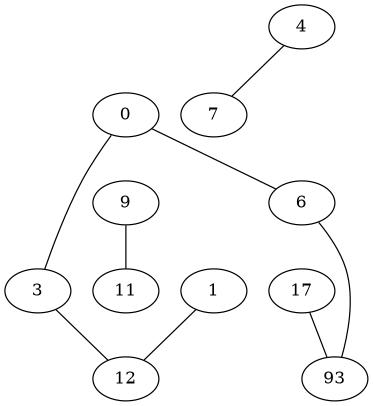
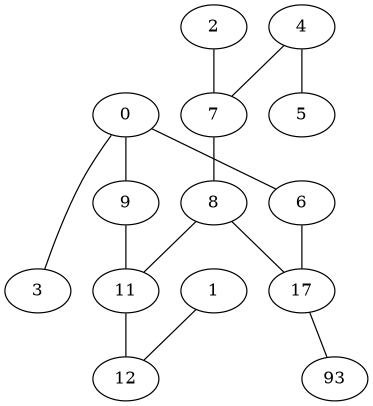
node "2": added
node "5": added
edge "0" -- "9": added
node "8": added
edge "6" -- "93": now "6" -- "17"
edge "3" -- "12": now "11" -- "12"
